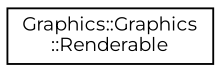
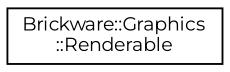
node "Graphics::Graphics ::Renderable": label "Graphics::Graphics ::Renderable" -> "Brickware::Graphics ::Renderable"
